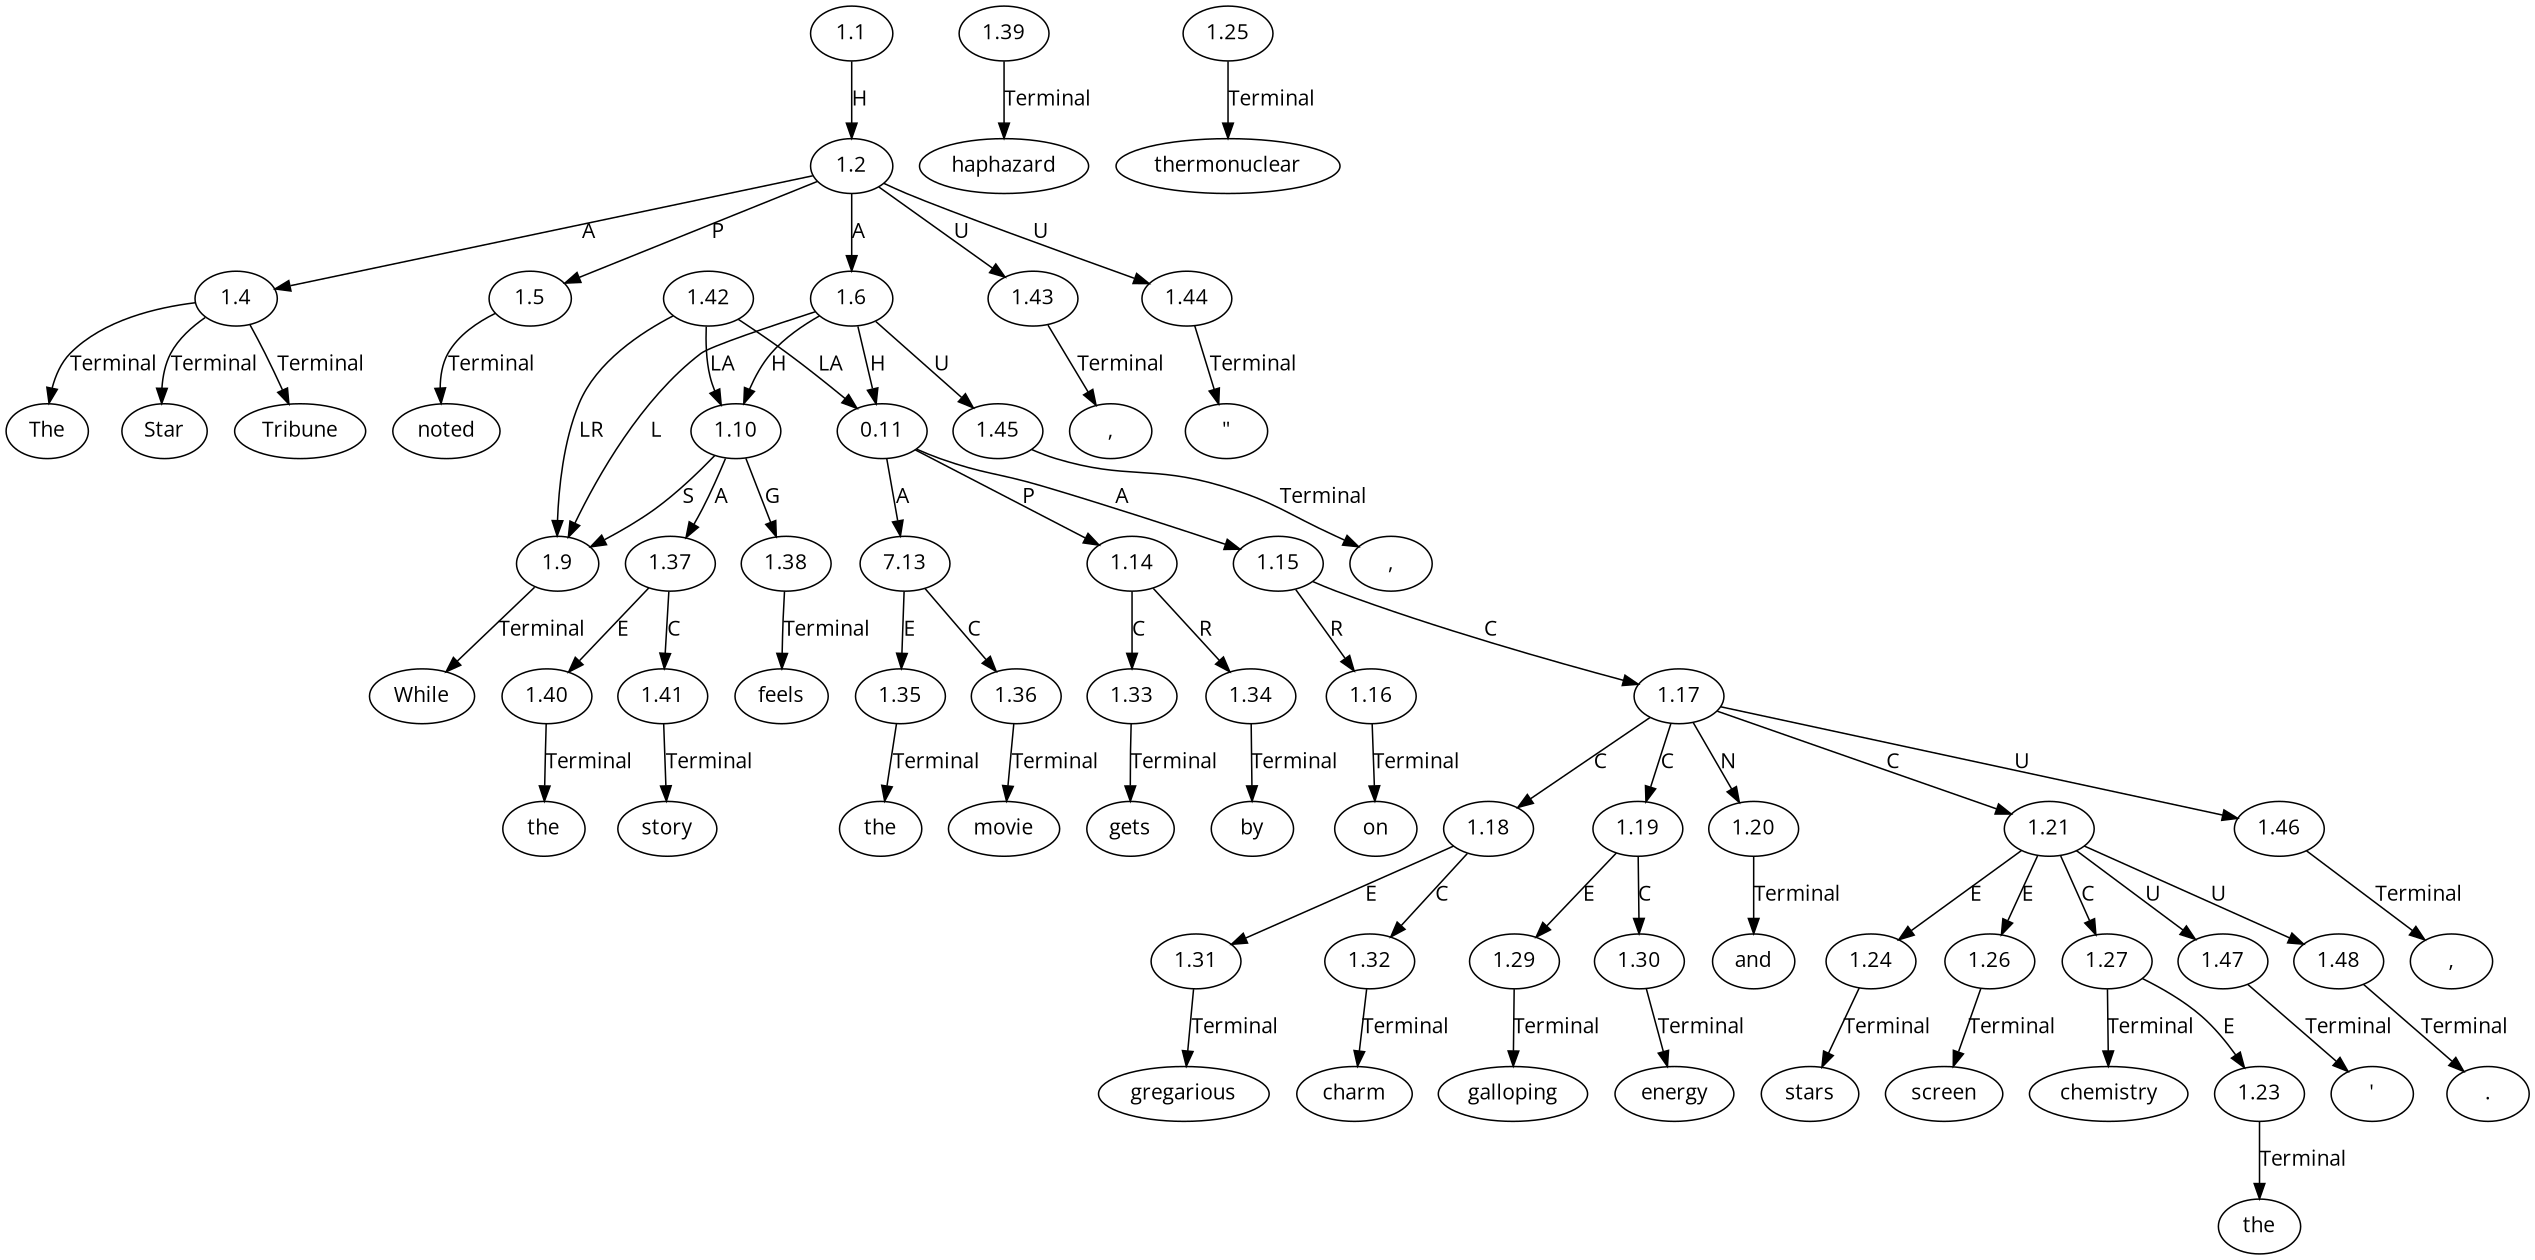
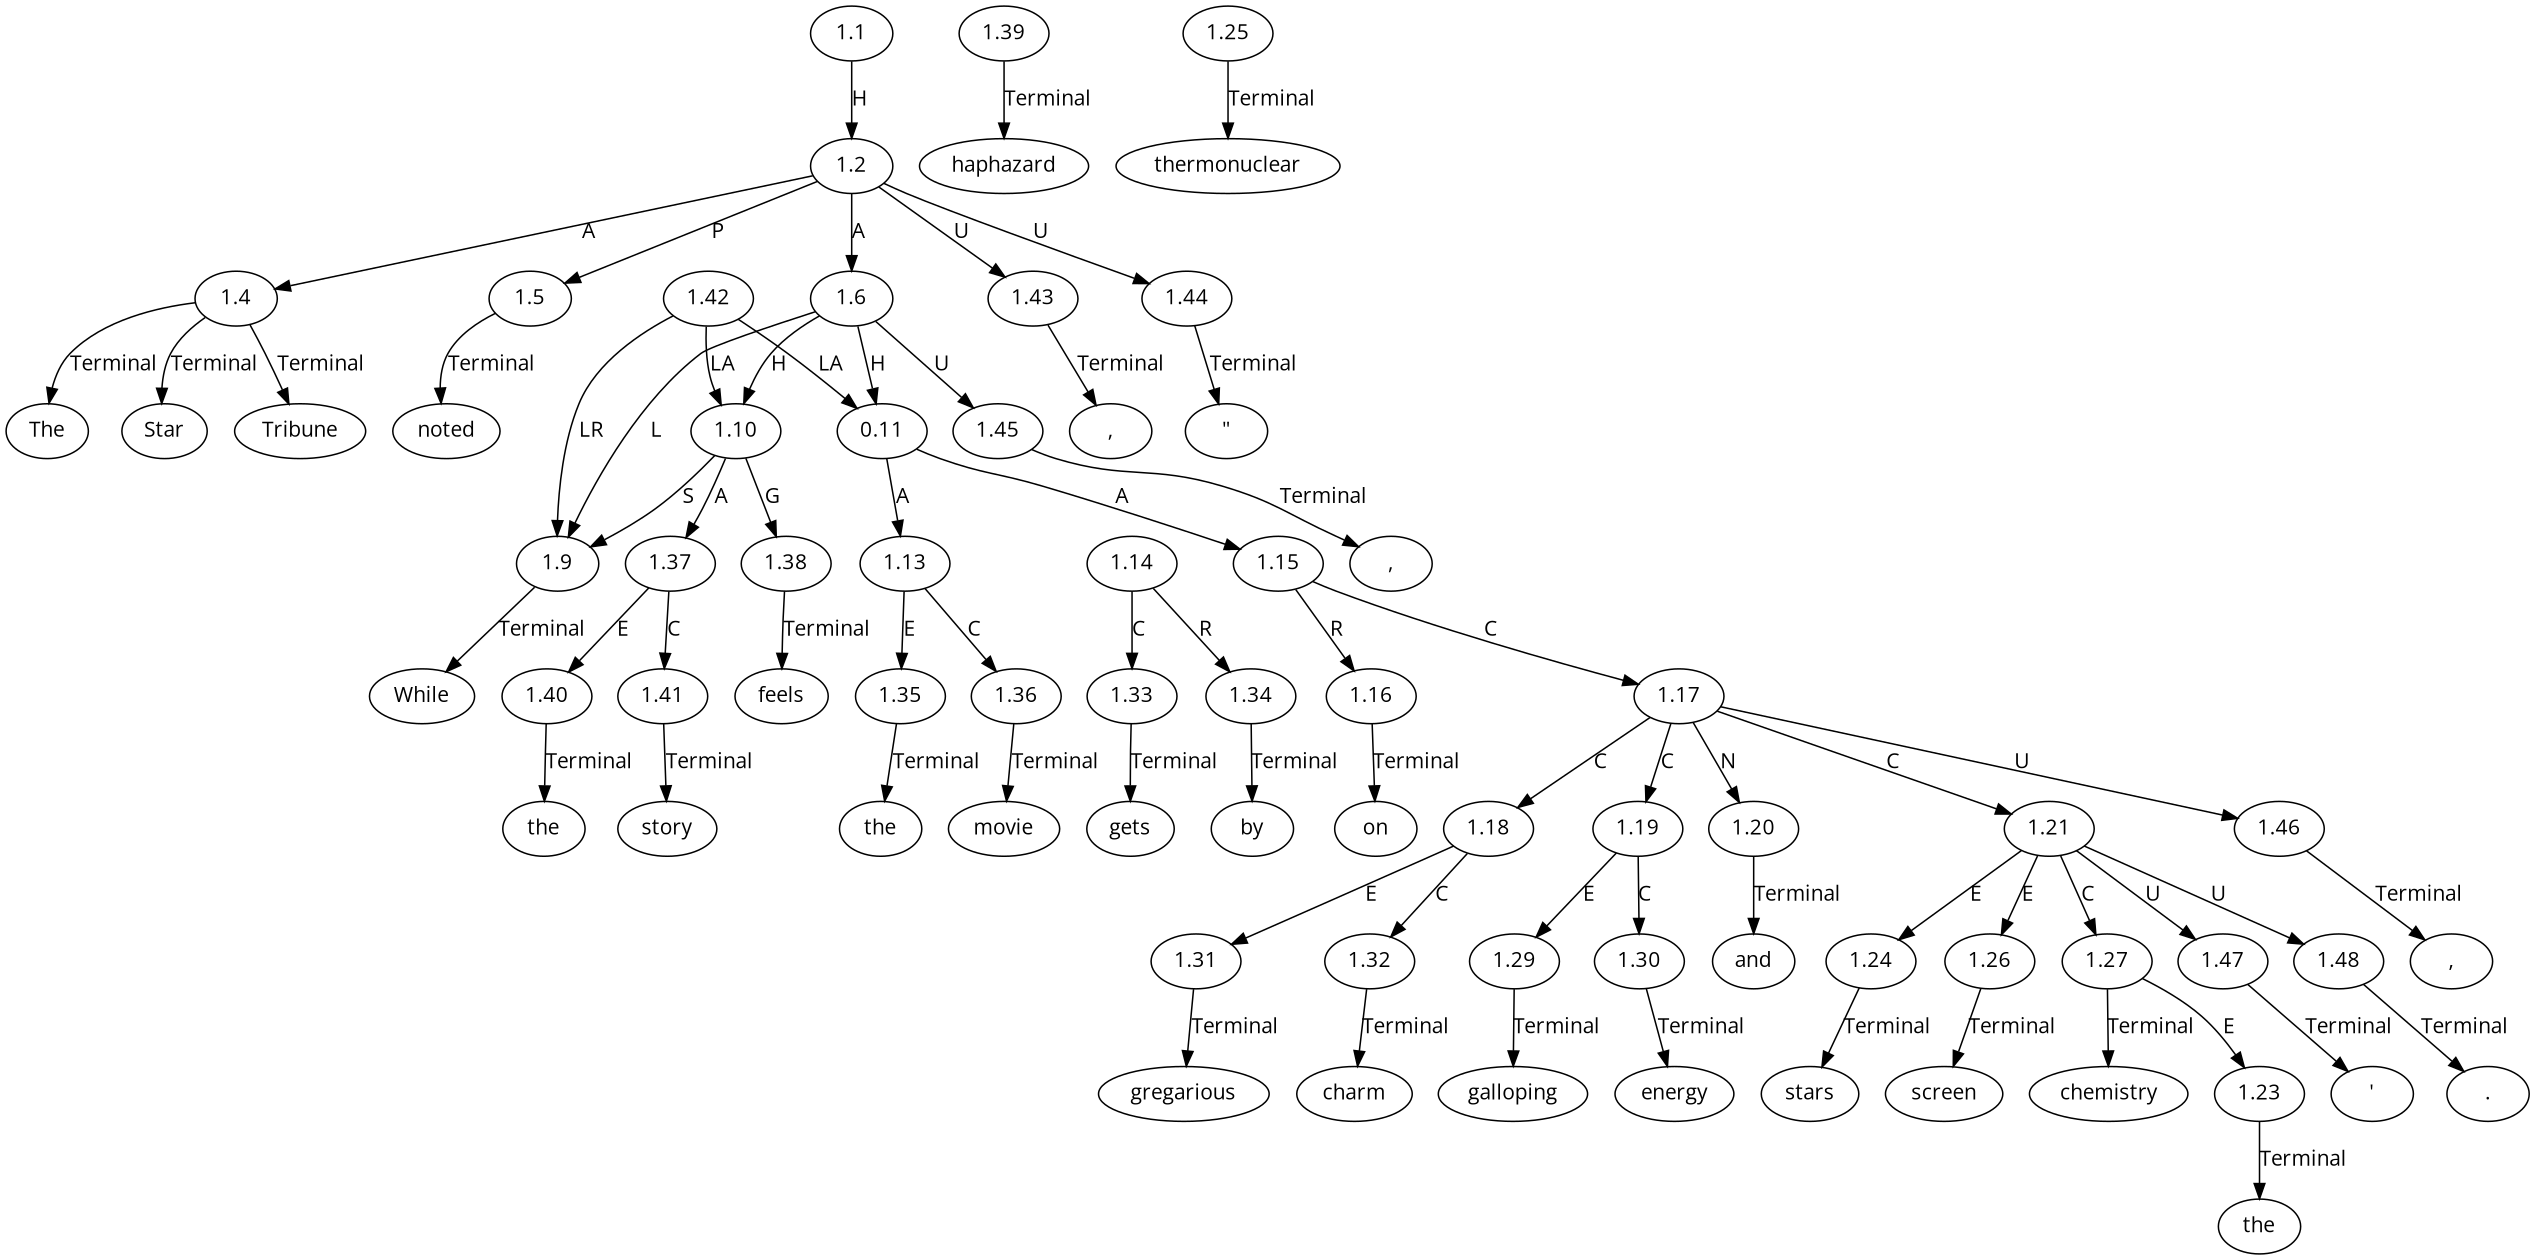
edge "0.11" -> "1.14": removed, label "P"
node "7.13": label "7.13" -> "1.13"
